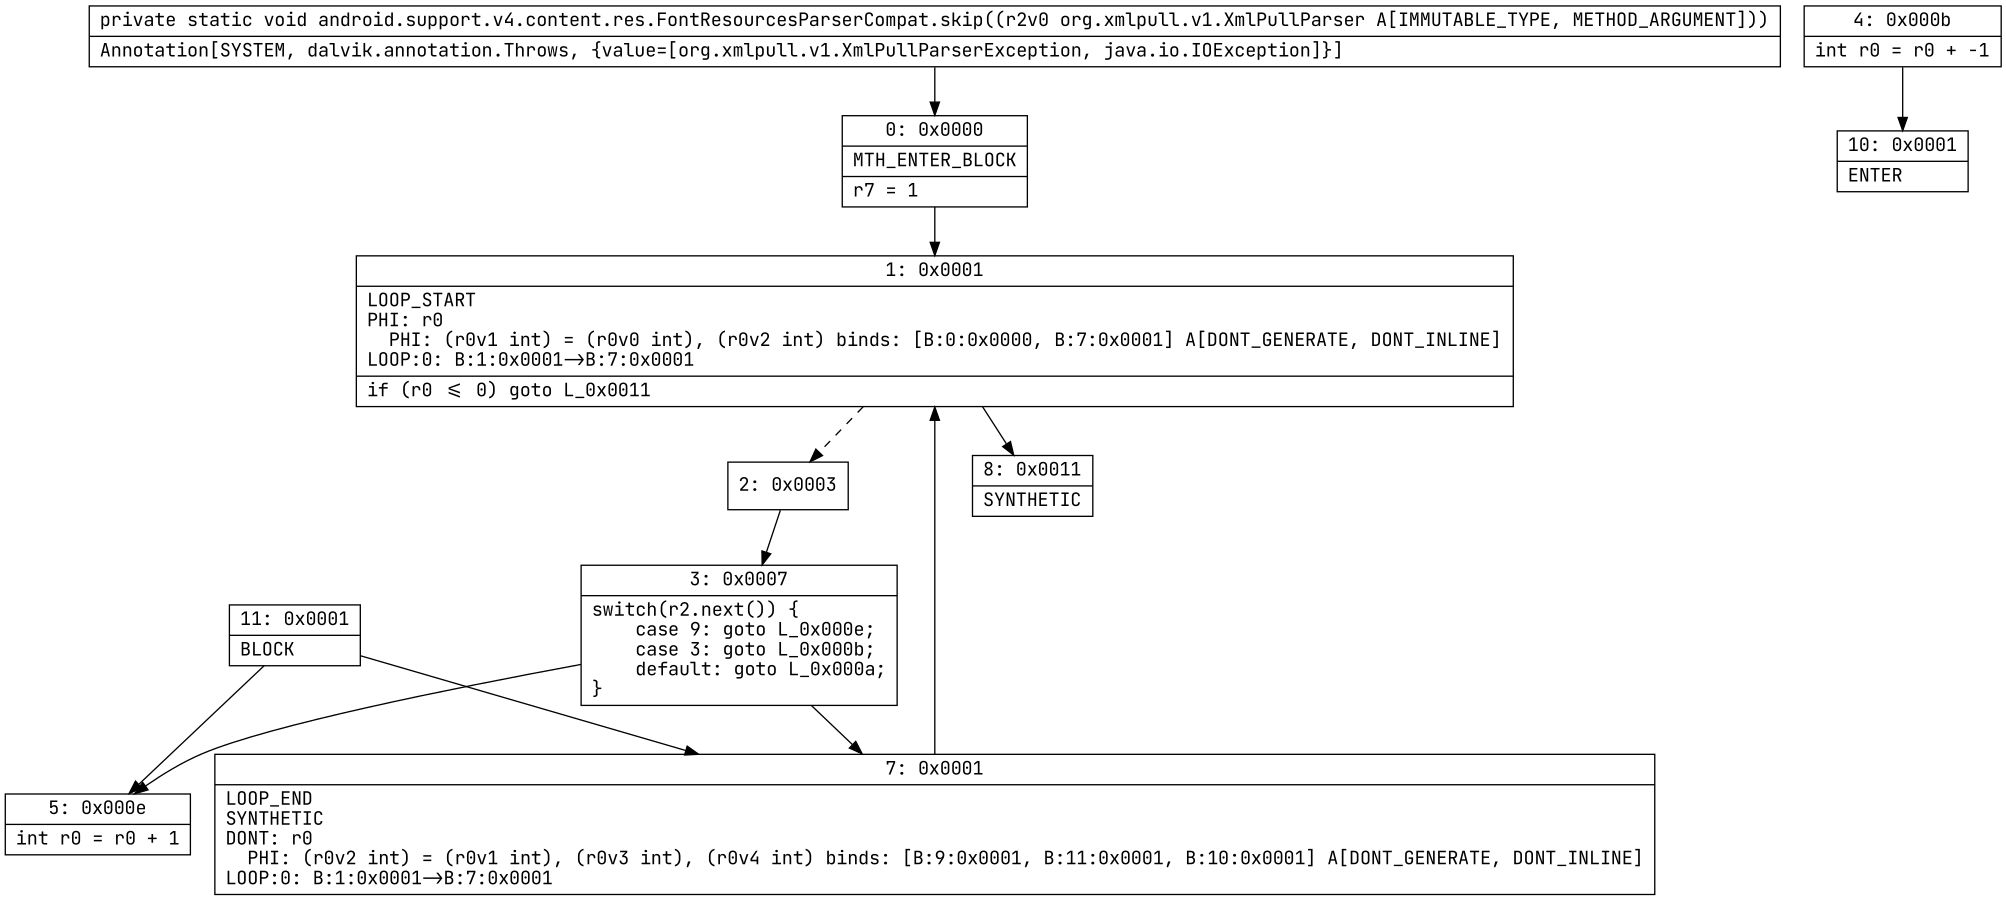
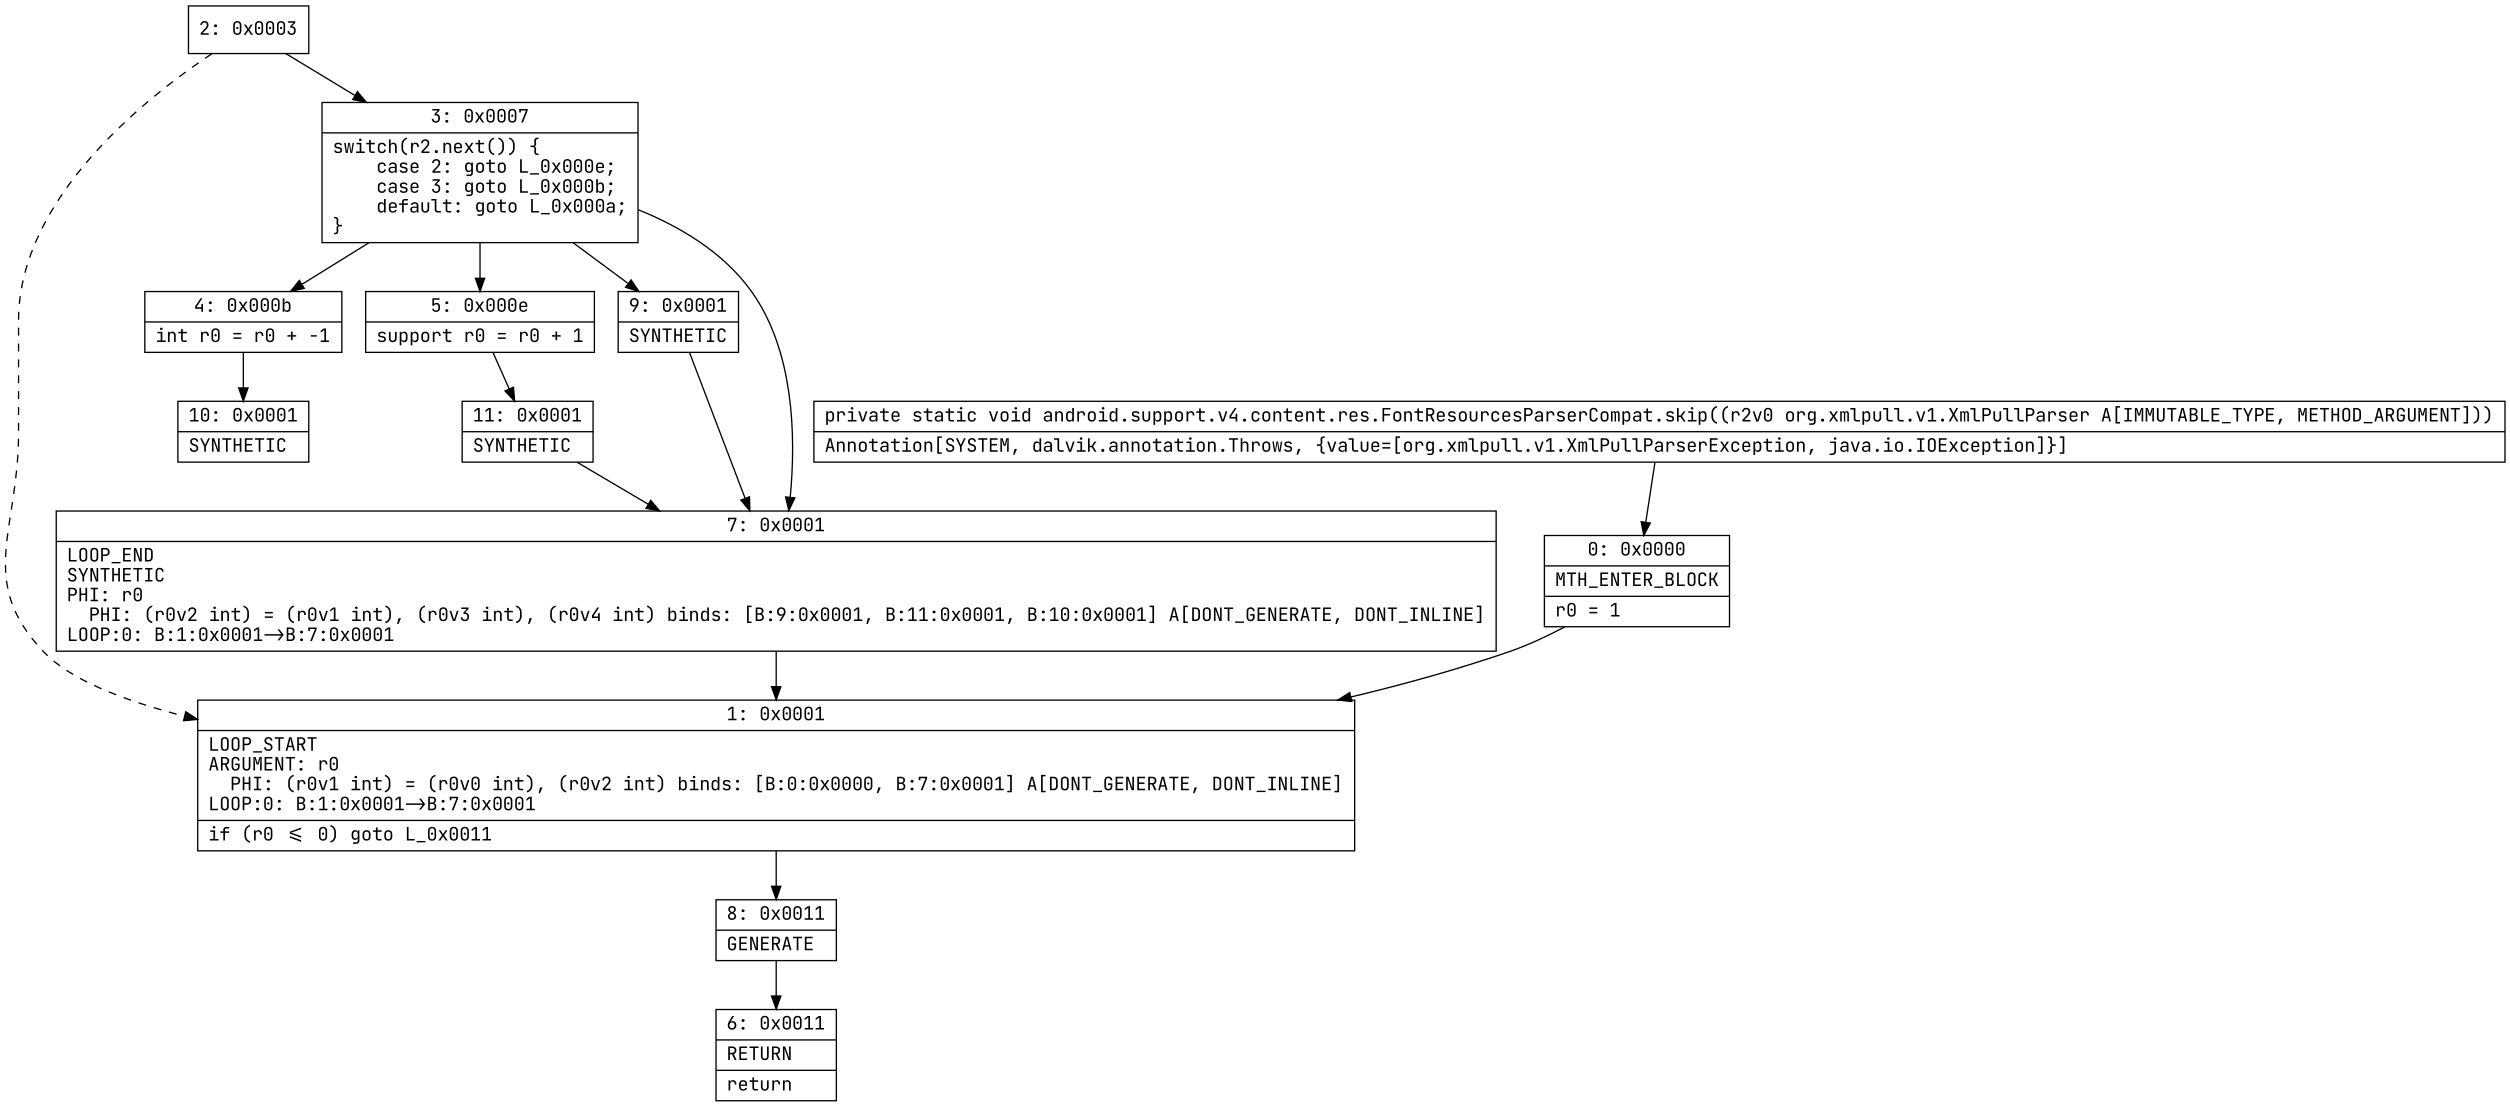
node "10: 0x0001": text "ENTER" -> "SYNTHETIC"
node "0: 0x0000": text "r7 = 1" -> "r0 = 1"
edge "3: 0x0007" -> "4: 0x000b": added
node "1: 0x0001": text "PHI: r0" -> "ARGUMENT: r0"
node "9: 0x0001": added
edge "1: 0x0001" -> "2: 0x0003": reversed
node "8: 0x0011": text "SYNTHETIC" -> "GENERATE"
node "3: 0x0007": text "case 9: goto L_0x000e;" -> "case 2: goto L_0x000e;"
node "11: 0x0001": text "BLOCK" -> "SYNTHETIC"
edge "11: 0x0001" -> "5: 0x000e": reversed
node "5: 0x000e": text "int r0 = r0 + 1" -> "support r0 = r0 + 1"
node "7: 0x0001": text "DONT: r0" -> "PHI: r0"
node "6: 0x0011": added
